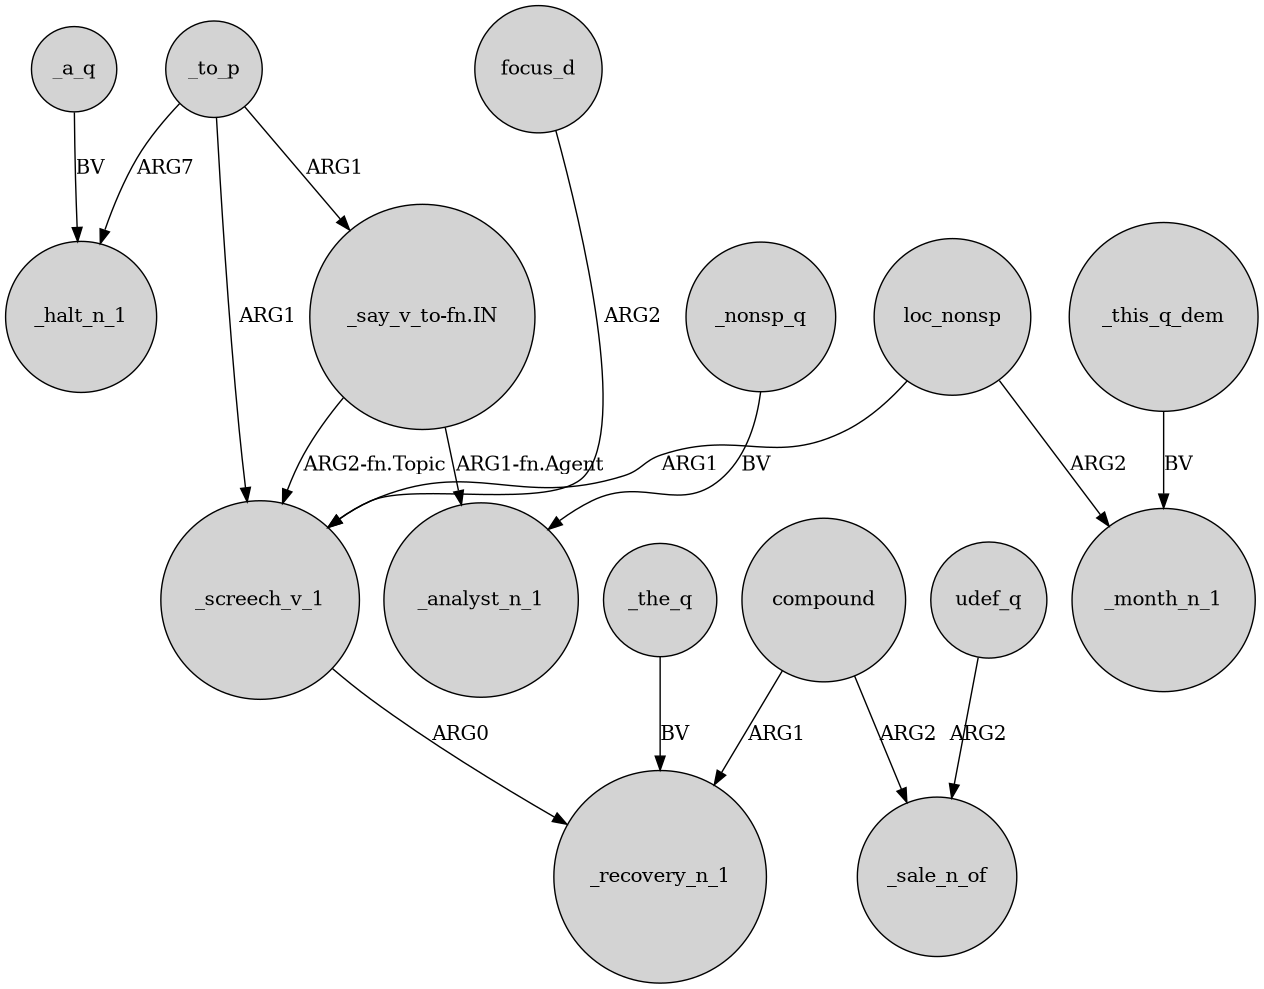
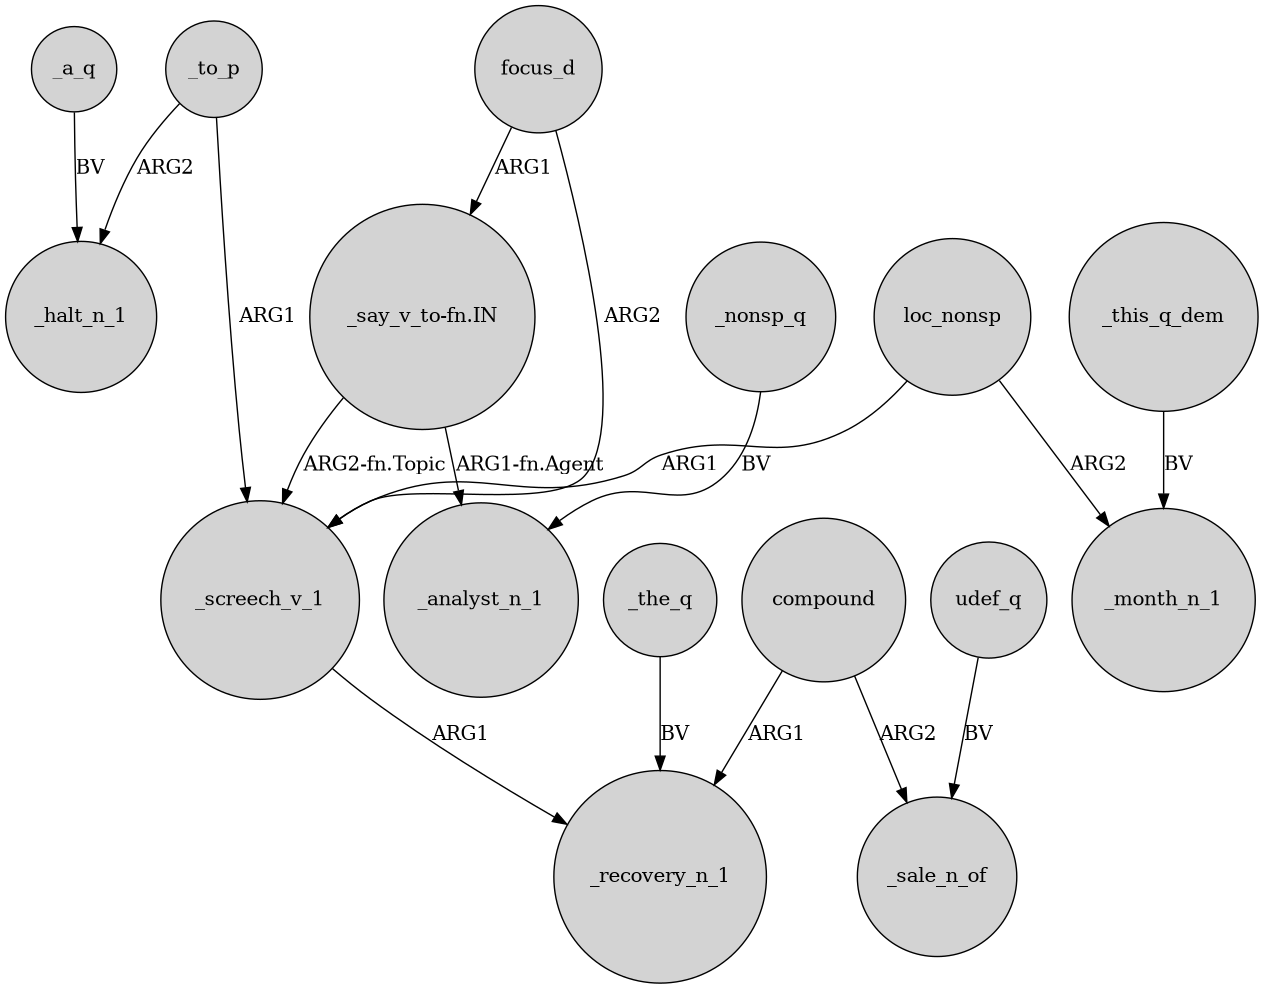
edge "_to_p" -> "_say_v_to-fn.IN": now "focus_d" -> "_say_v_to-fn.IN"
edge "_to_p" -> "_halt_n_1": label "ARG7" -> "ARG2"
edge "_screech_v_1" -> "_recovery_n_1": label "ARG0" -> "ARG1"
edge "udef_q" -> "_sale_n_of": label "ARG2" -> "BV"
